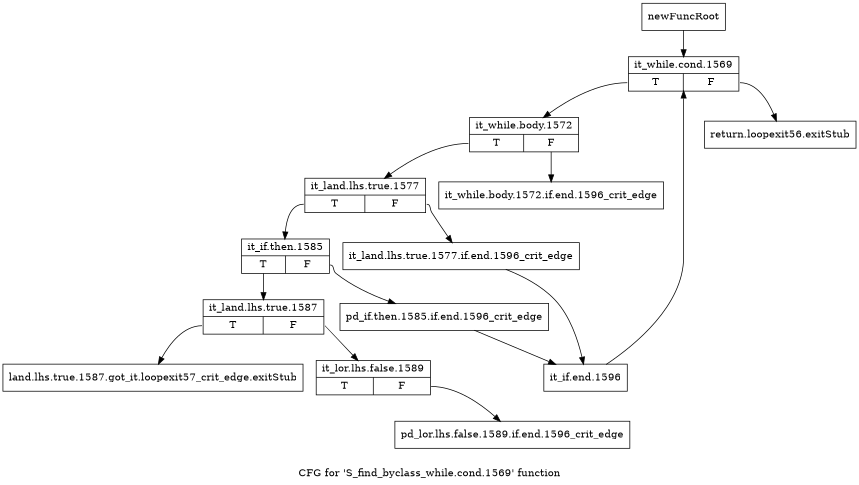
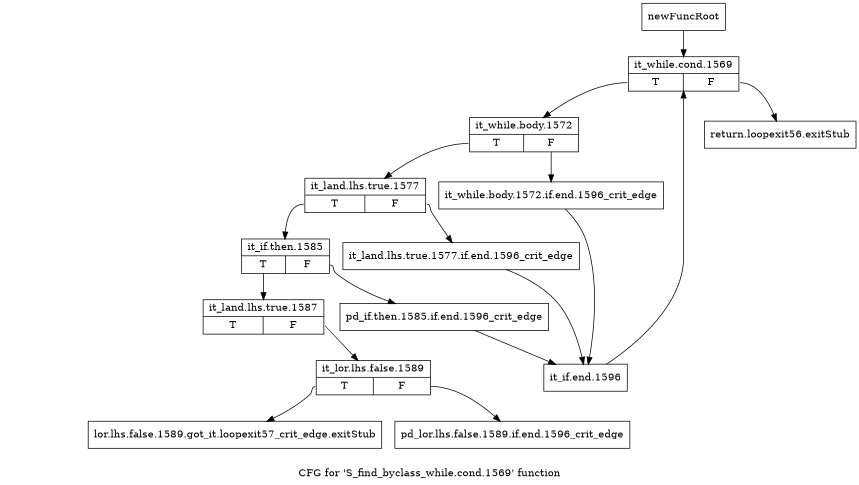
edge "it_while.body.1572.if.end.1596_crit_edge" -> "it_if.end.1596": added
node "land.lhs.true.1587.got_it.loopexit57_crit_edge.exitStub": removed
node "lor.lhs.false.1589.got_it.loopexit57_crit_edge.exitStub": added
